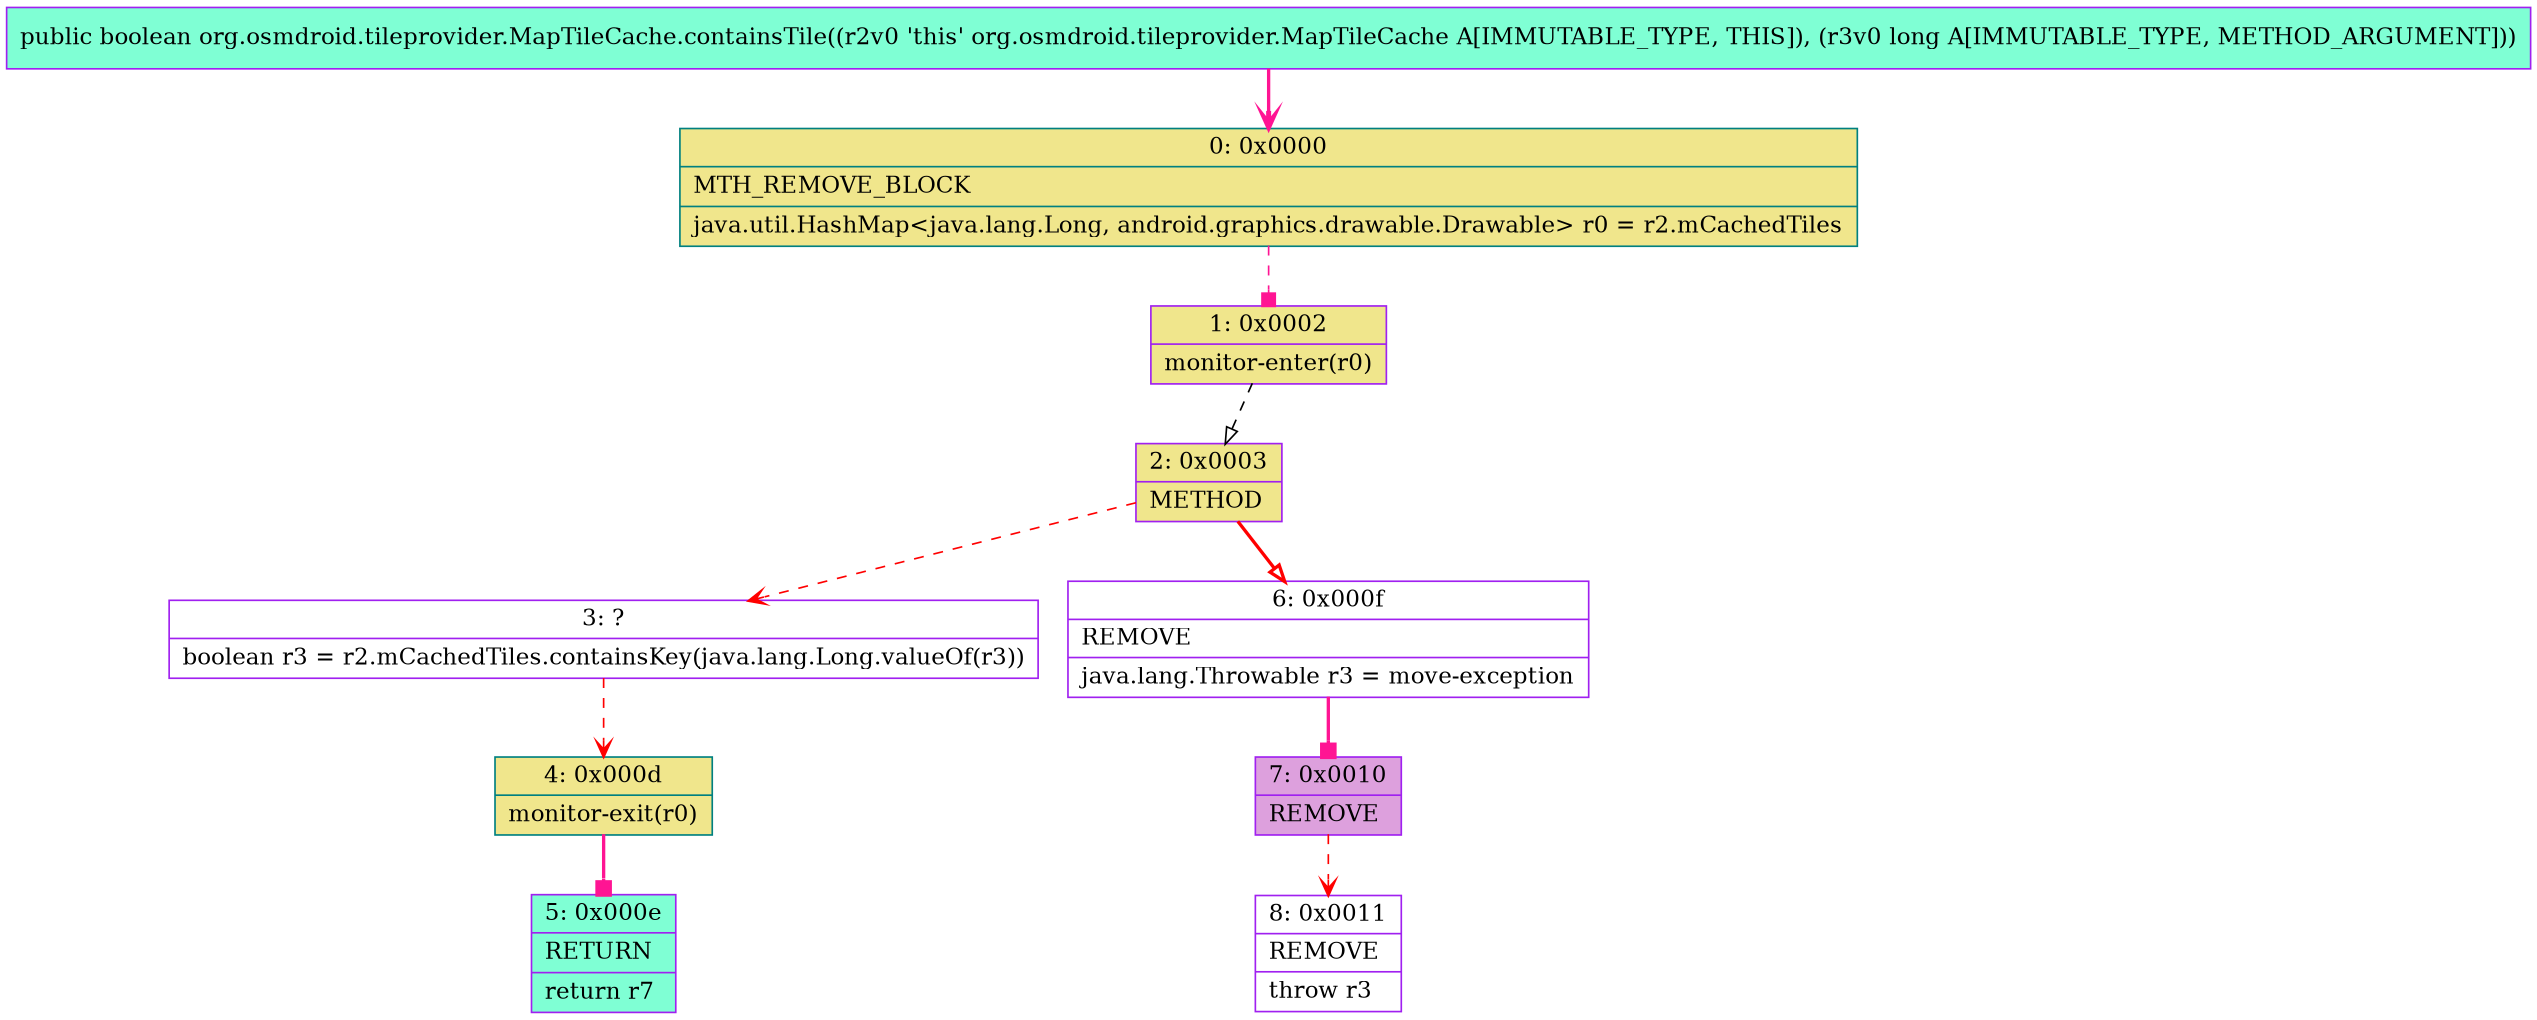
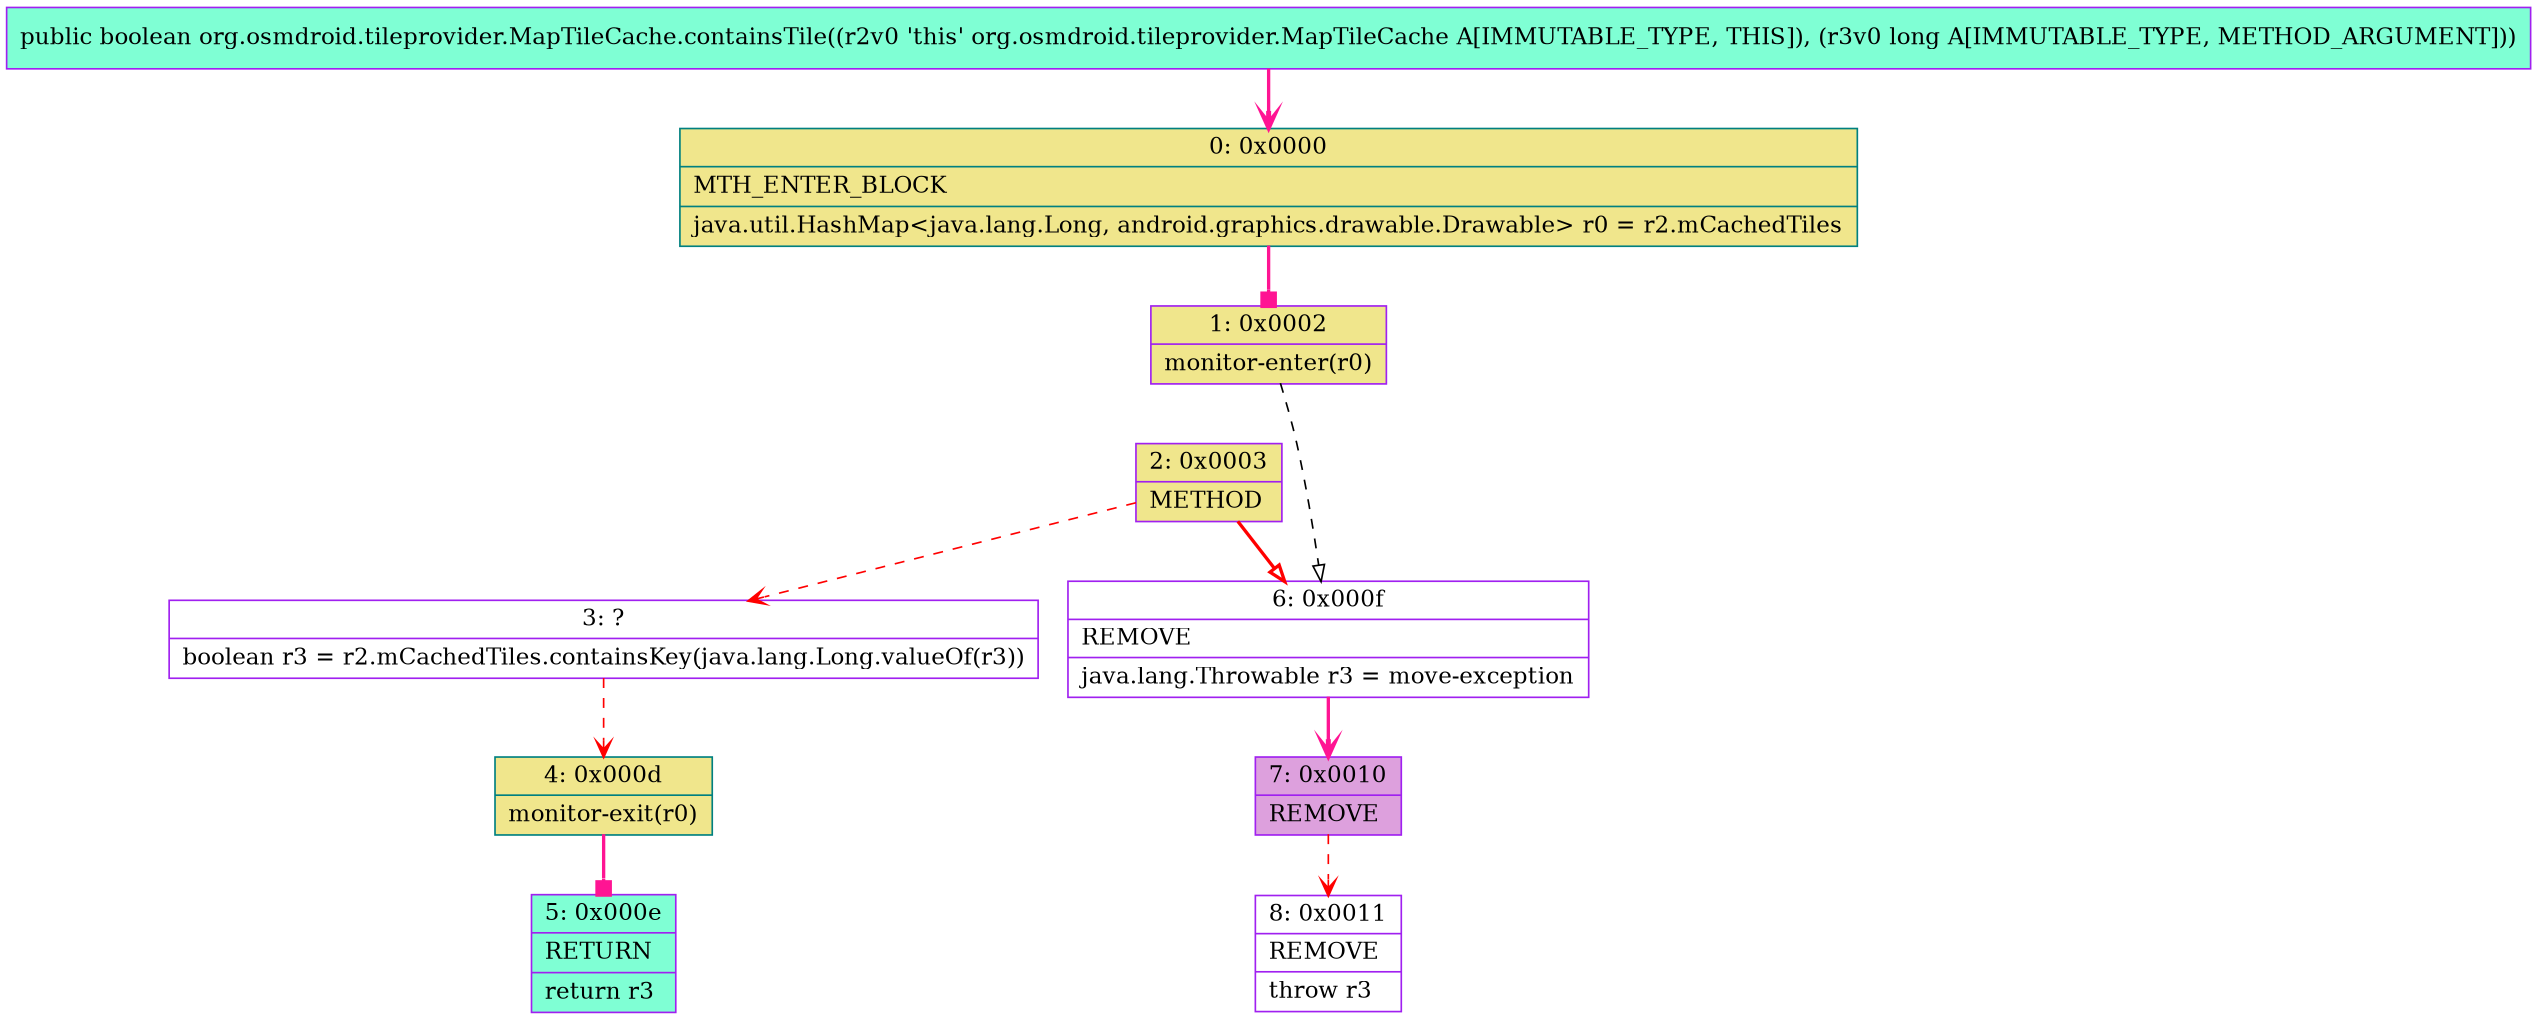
node "0: 0x0000": text "MTH_REMOVE_BLOCK" -> "MTH_ENTER_BLOCK"
edge "0: 0x0000" -> "1: 0x0002": style dashed -> bold
edge "1: 0x0002" -> "2: 0x0003": now "1: 0x0002" -> "6: 0x000f"
edge "6: 0x000f" -> "7: 0x0010": arrowhead box -> vee
node "5: 0x000e": text "return r7" -> "return r3"
